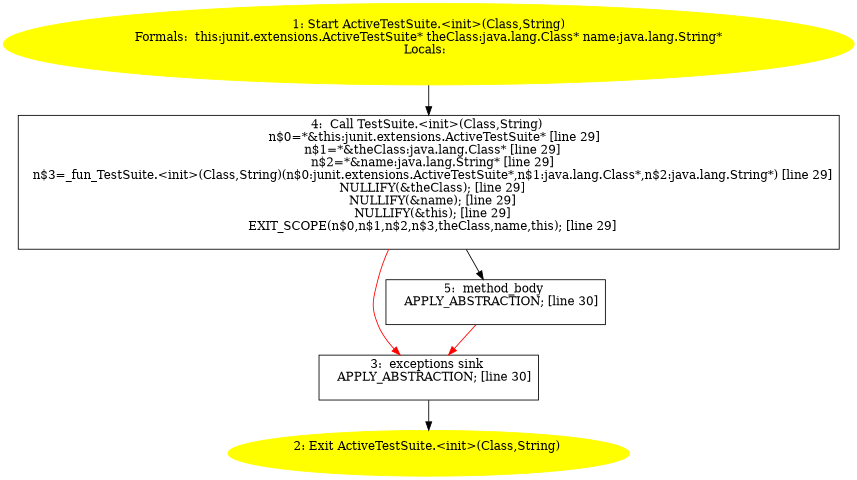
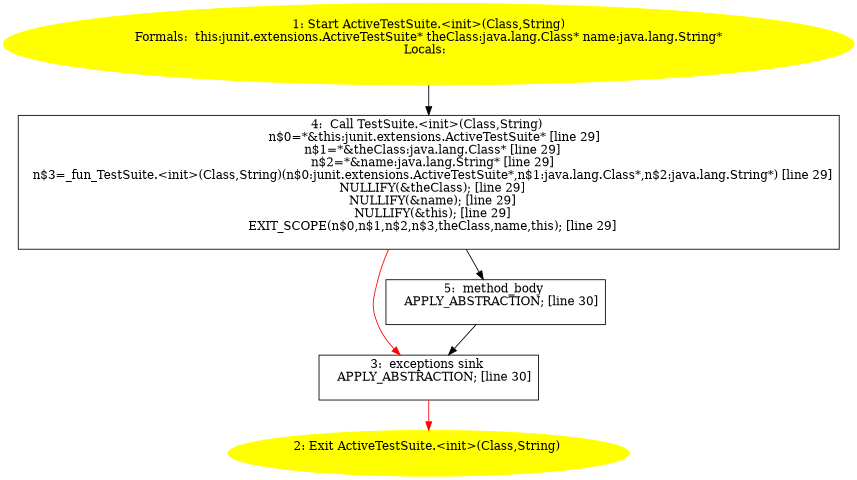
edge "5:  method_body APPLY_ABSTRACTION; [line 30]" -> "3:  exceptions sink APPLY_ABSTRACTION; [line 30]": color red -> black
edge "3:  exceptions sink APPLY_ABSTRACTION; [line 30]" -> "2: Exit ActiveTestSuite.<init>(Class,String)": color black -> red
